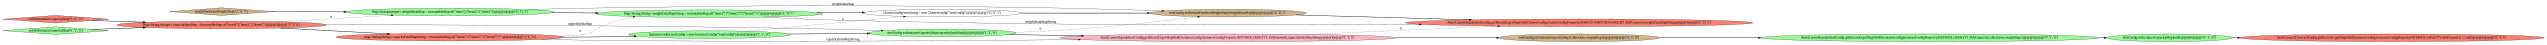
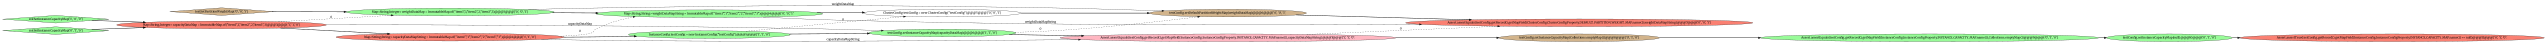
node "testSetInstanceCapacityMap['1', '0', '0']": fillcolor salmon -> palegreen
